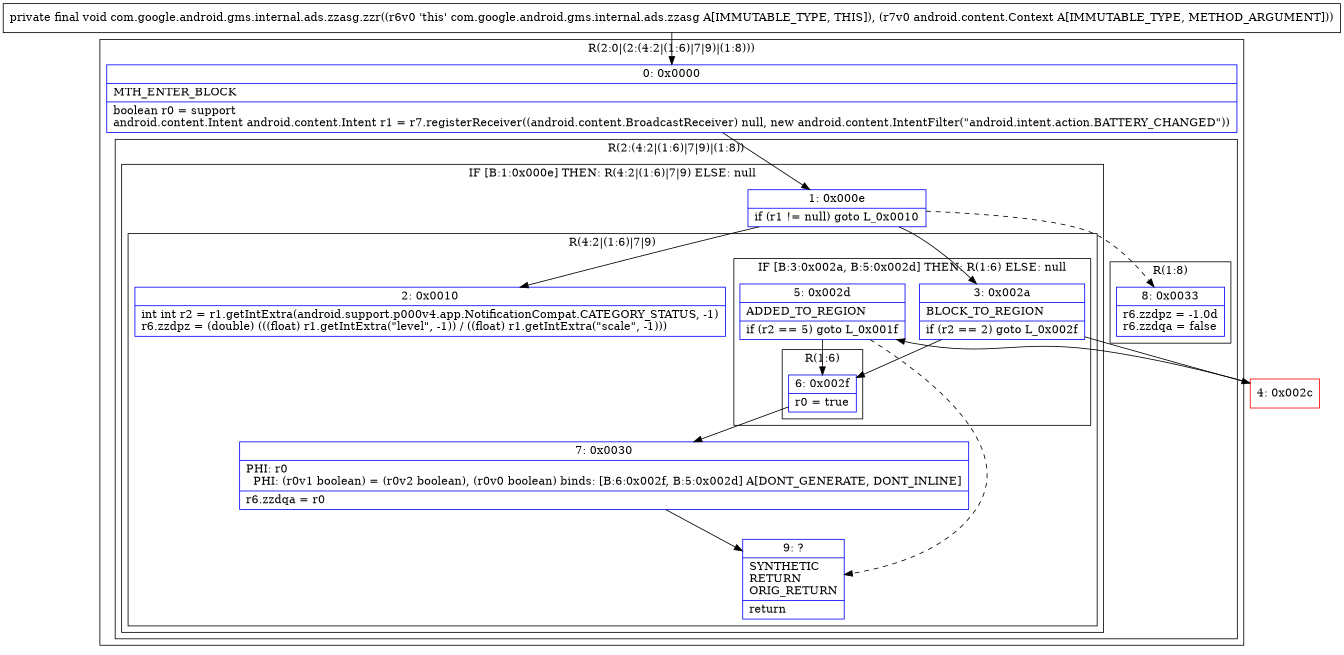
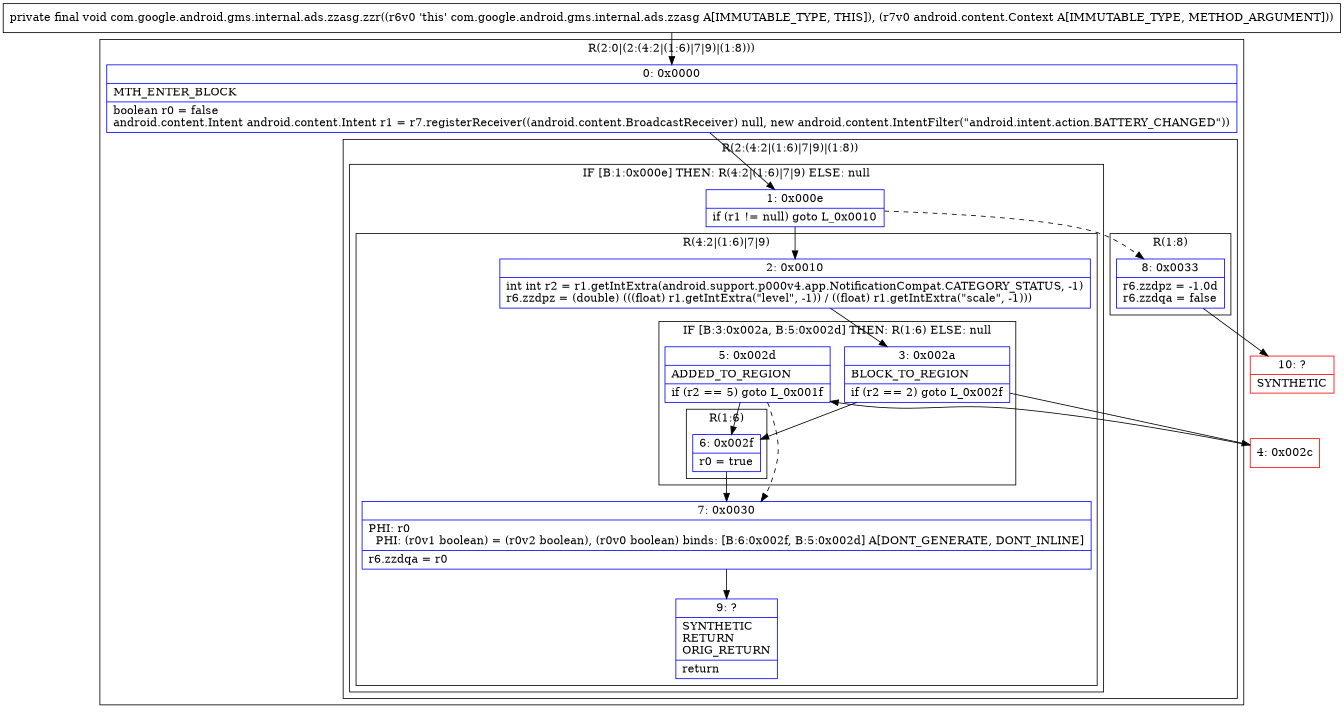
node "0: 0x0000": text "boolean r0 = support" -> "boolean r0 = false"
edge "1: 0x000e" -> "3: 0x002a": now "2: 0x0010" -> "3: 0x002a"
node "10: ?": added
edge "5: 0x002d" -> "9: ?": now "5: 0x002d" -> "7: 0x0030"
